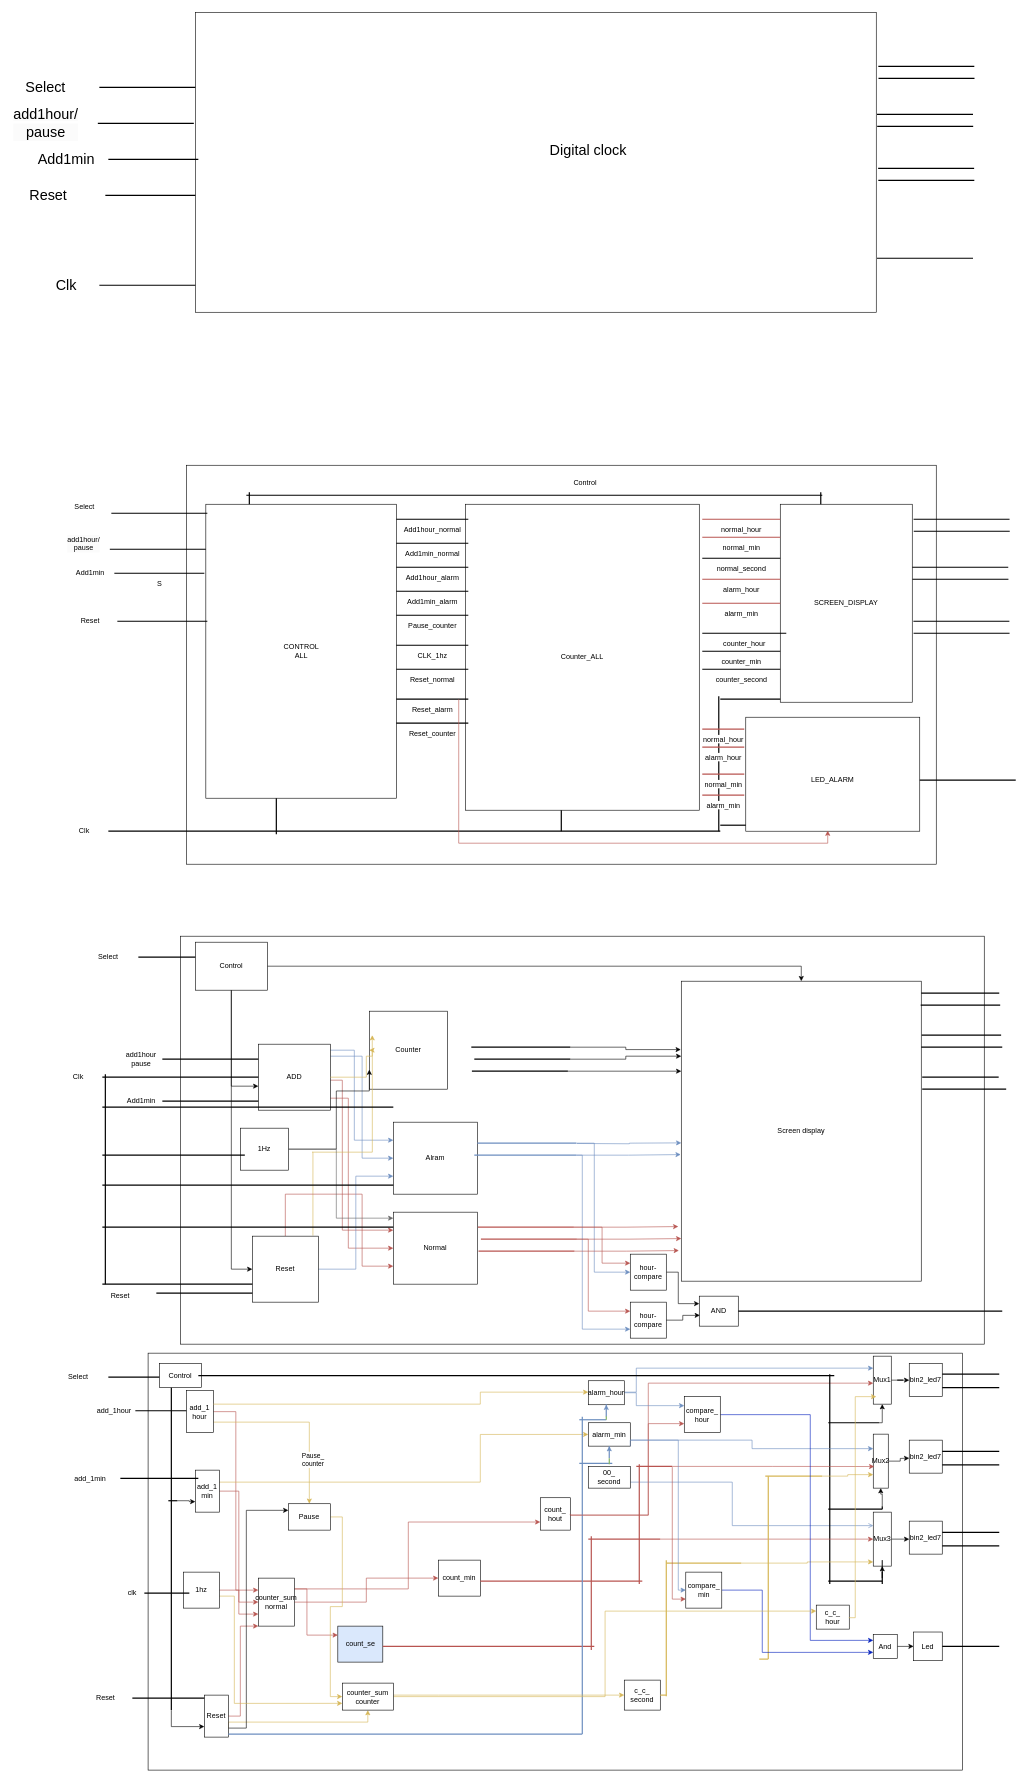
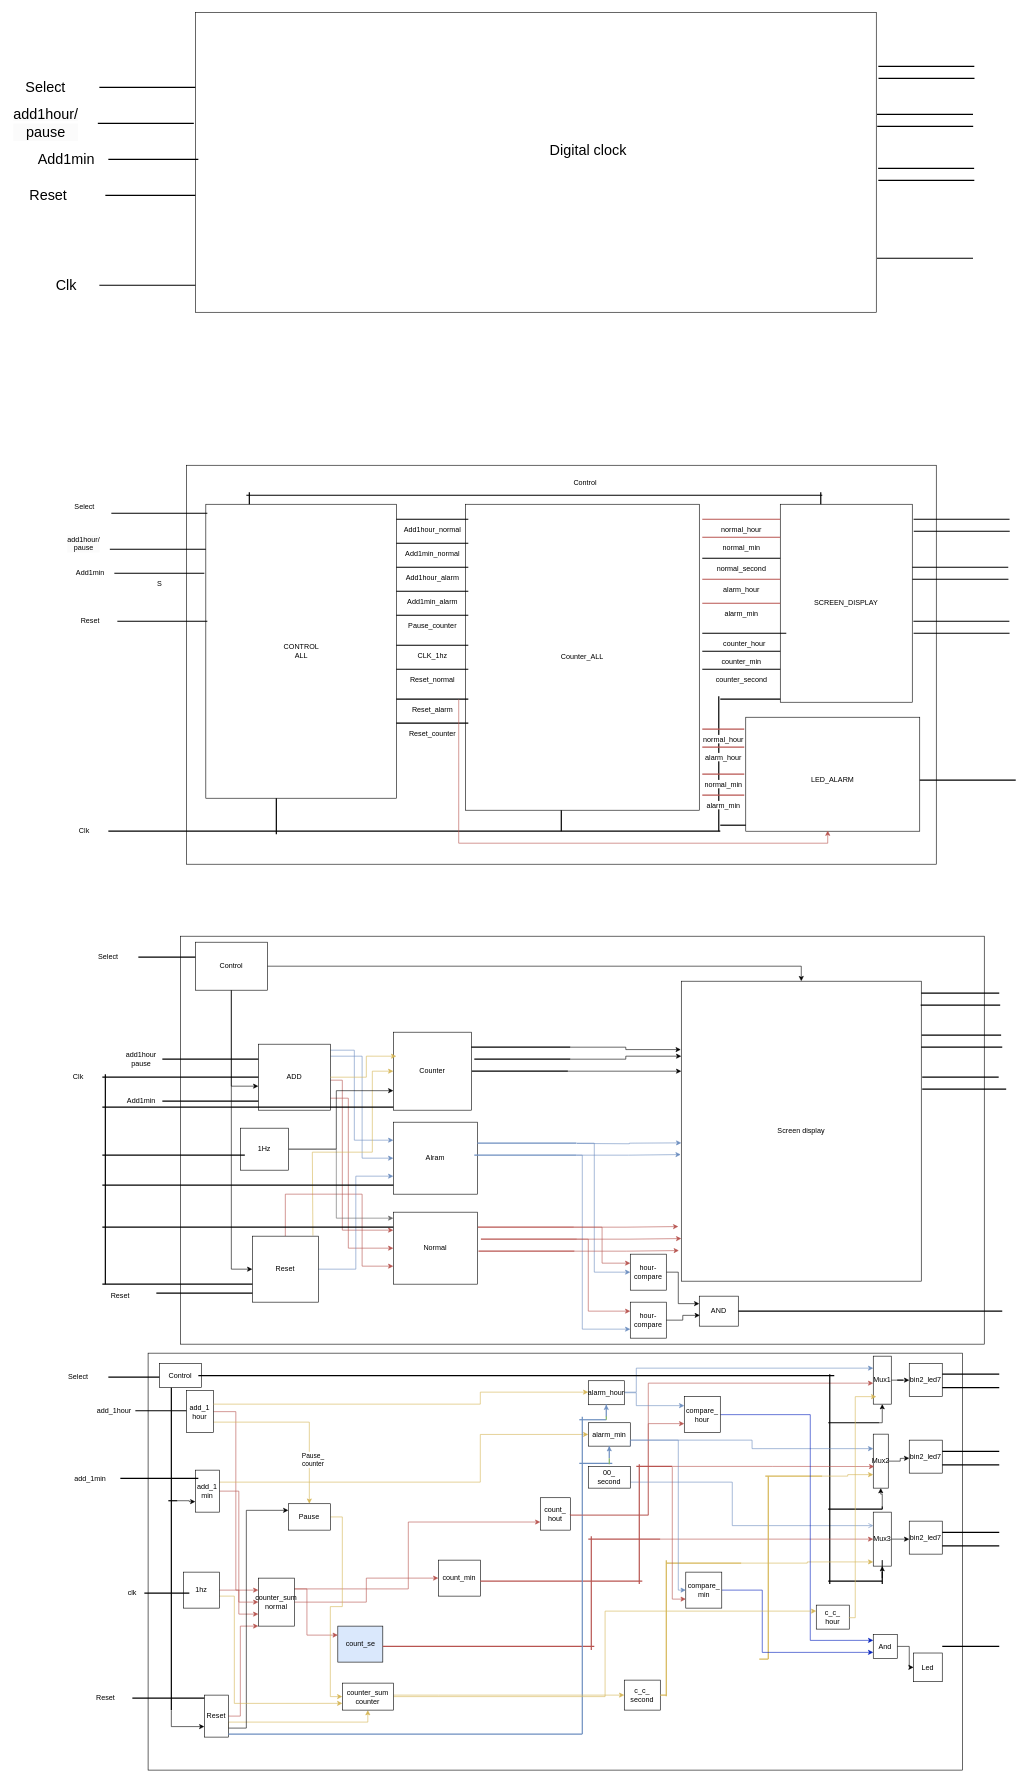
node "Counter": moved (408, 1050) -> (432, 1071)
node "Led": moved (928, 1647) -> (928, 1668)
